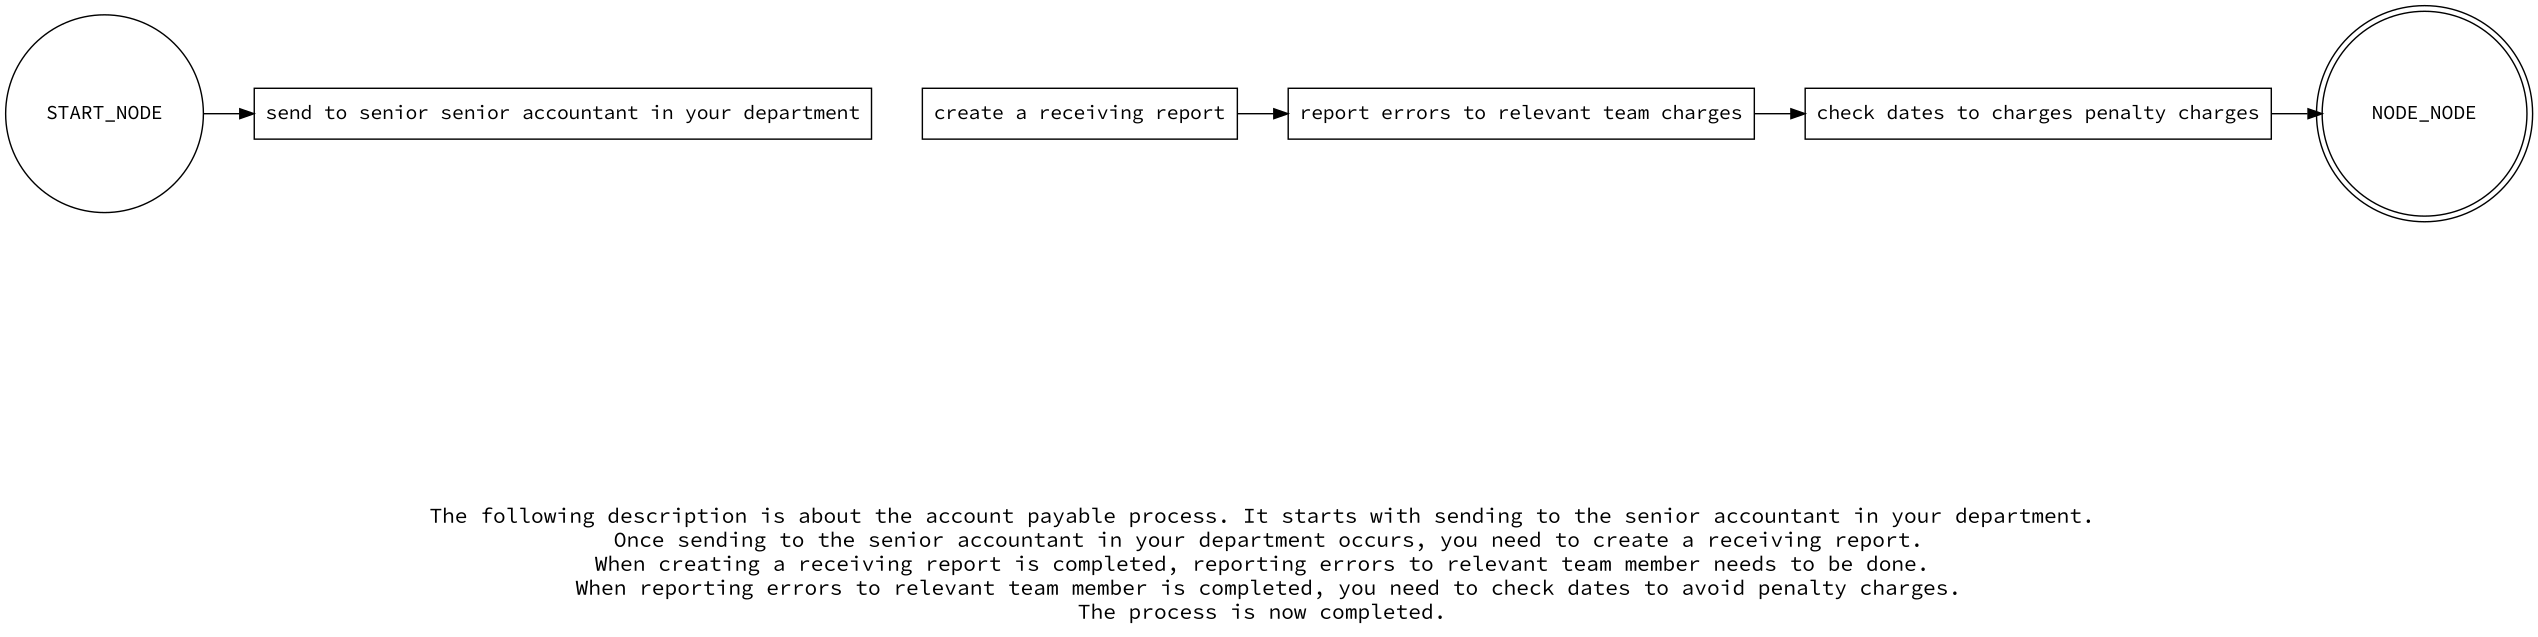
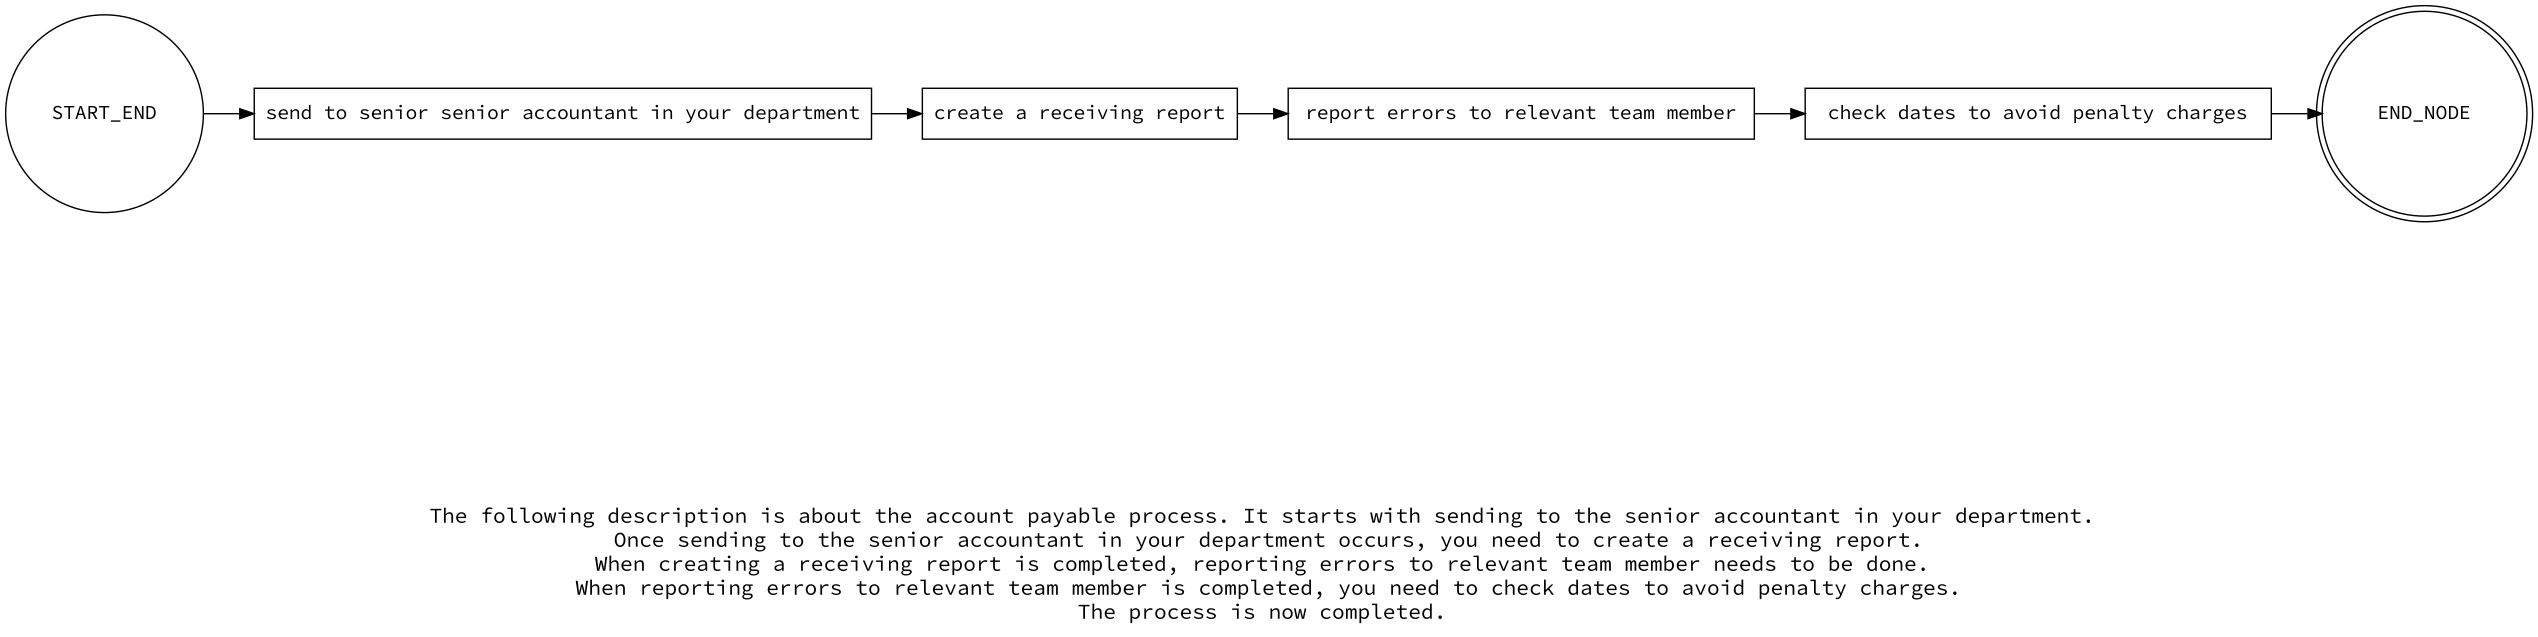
node "START_NODE": label "START_NODE" -> "START_END"
edge "send to senior senior accountant in your department" -> "create a receiving report": added
node "report errors to relevant team charges": label "report errors to relevant team charges" -> "report errors to relevant team member"
node "check dates to charges penalty charges": label "check dates to charges penalty charges" -> "check dates to avoid penalty charges"
node "NODE_NODE": label "NODE_NODE" -> "END_NODE"
